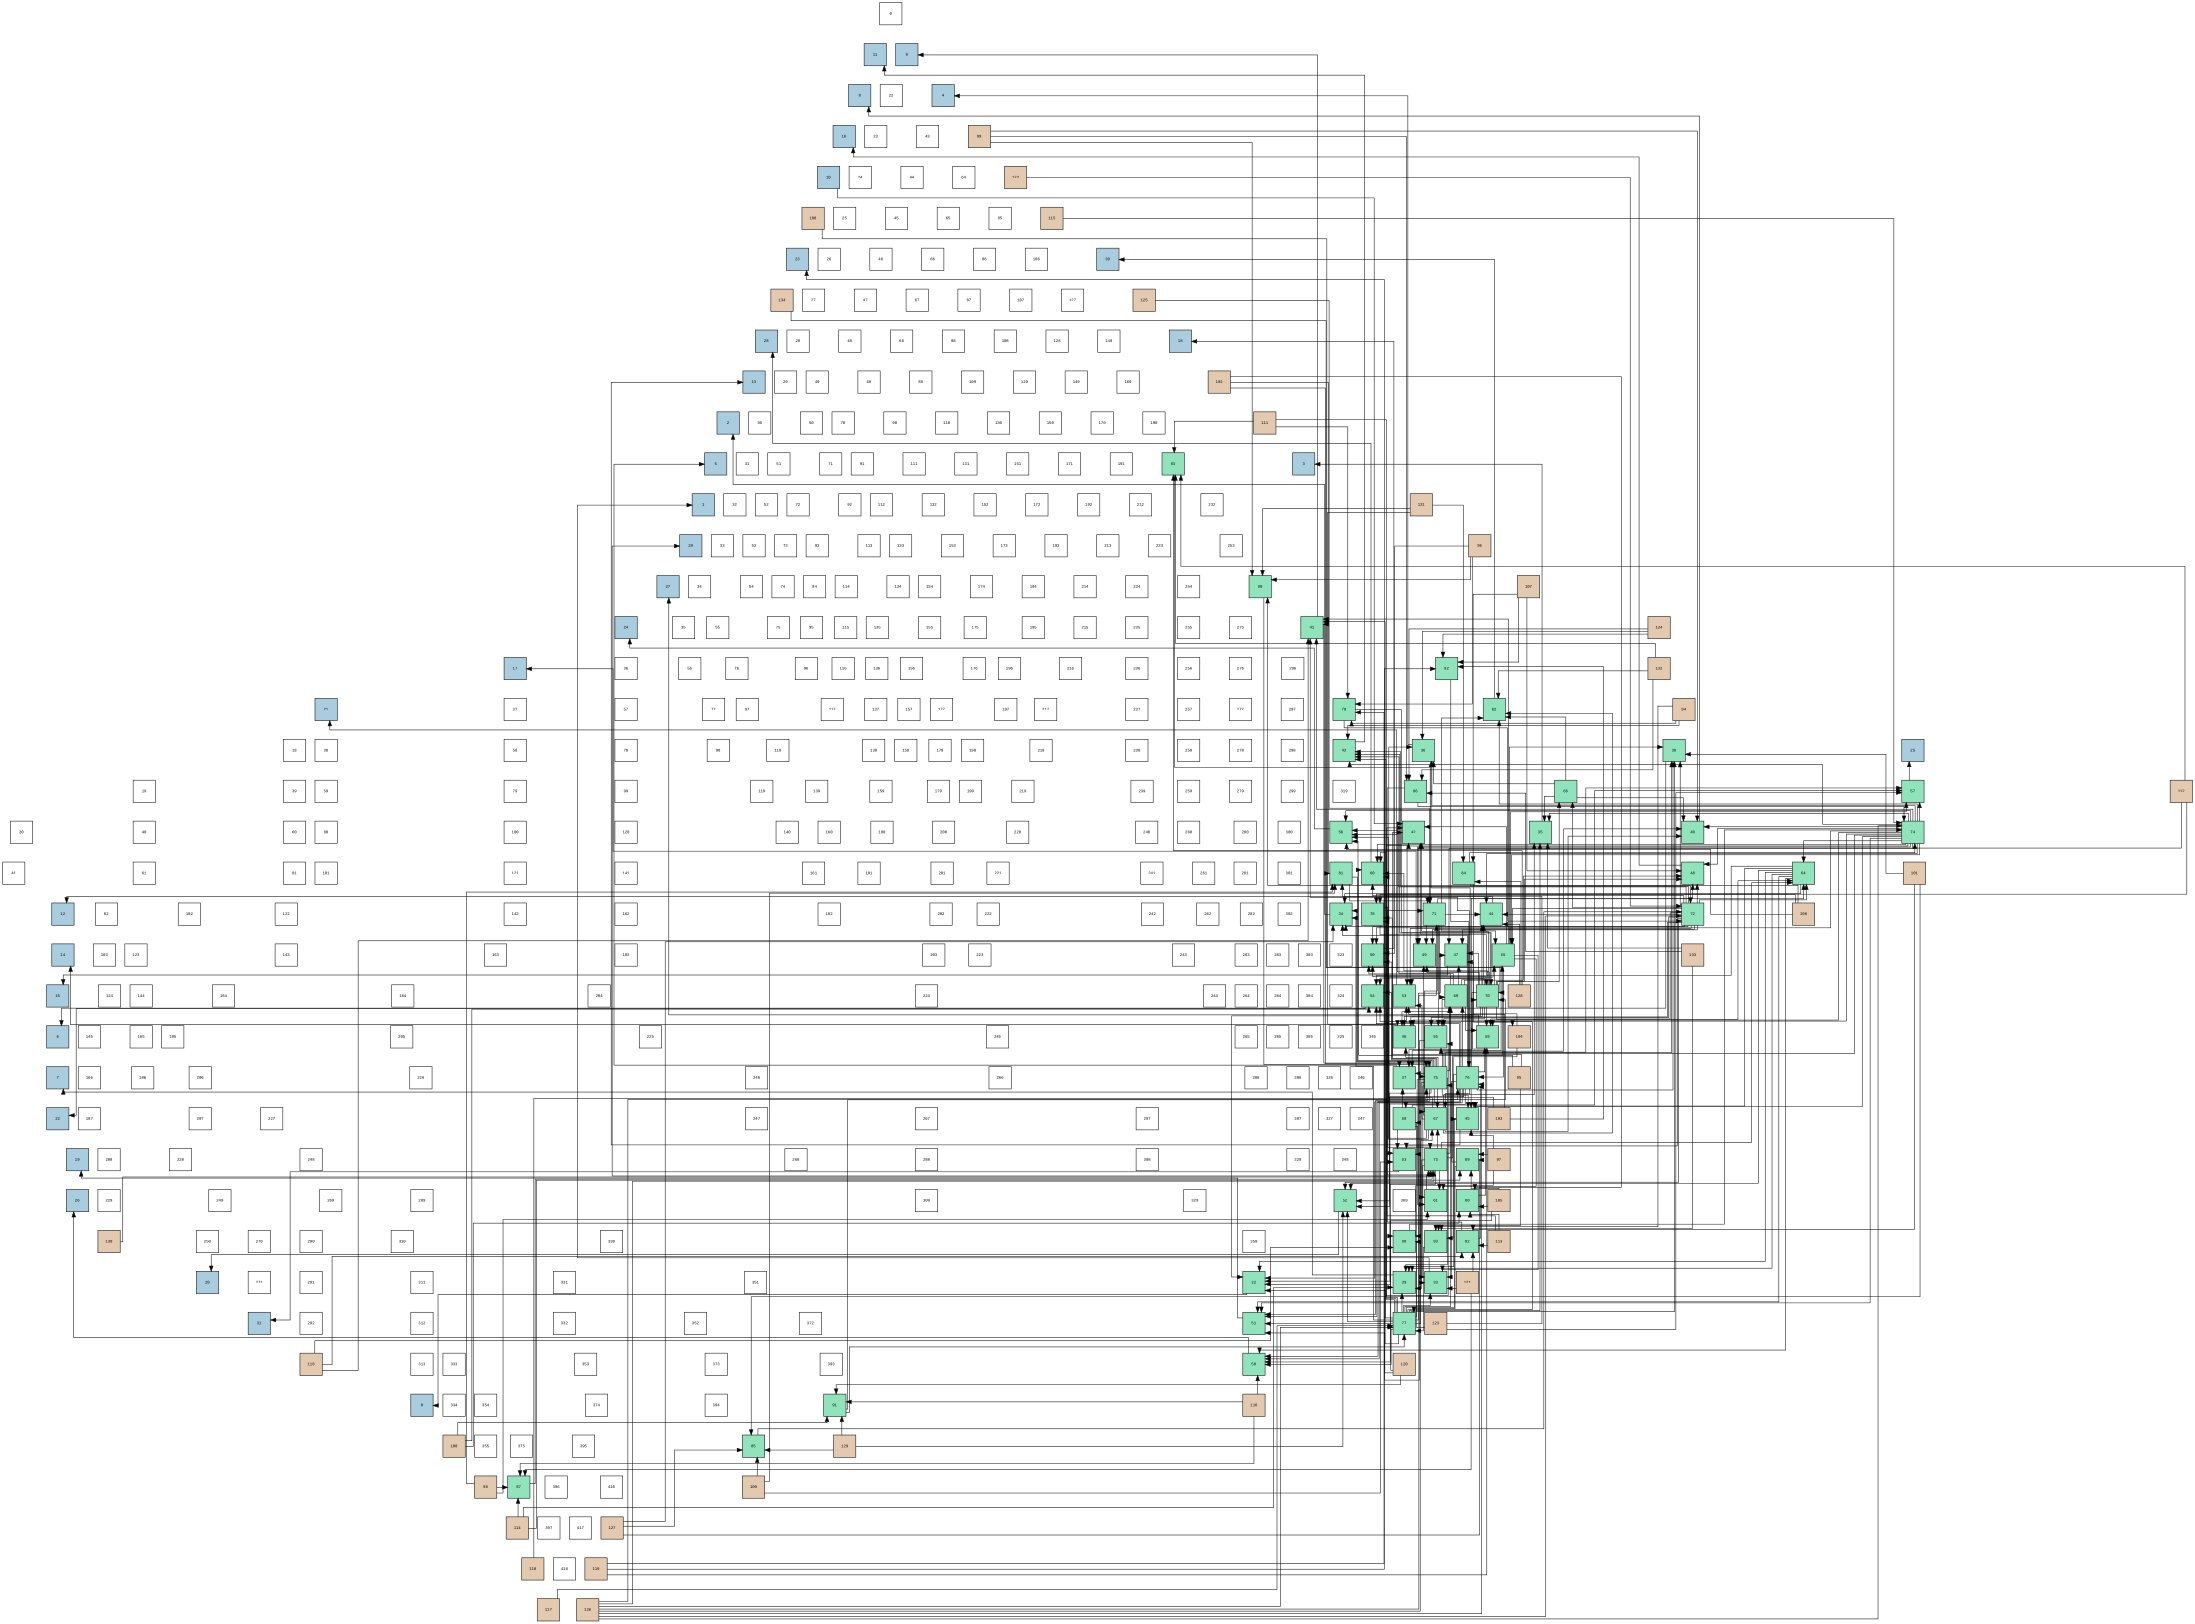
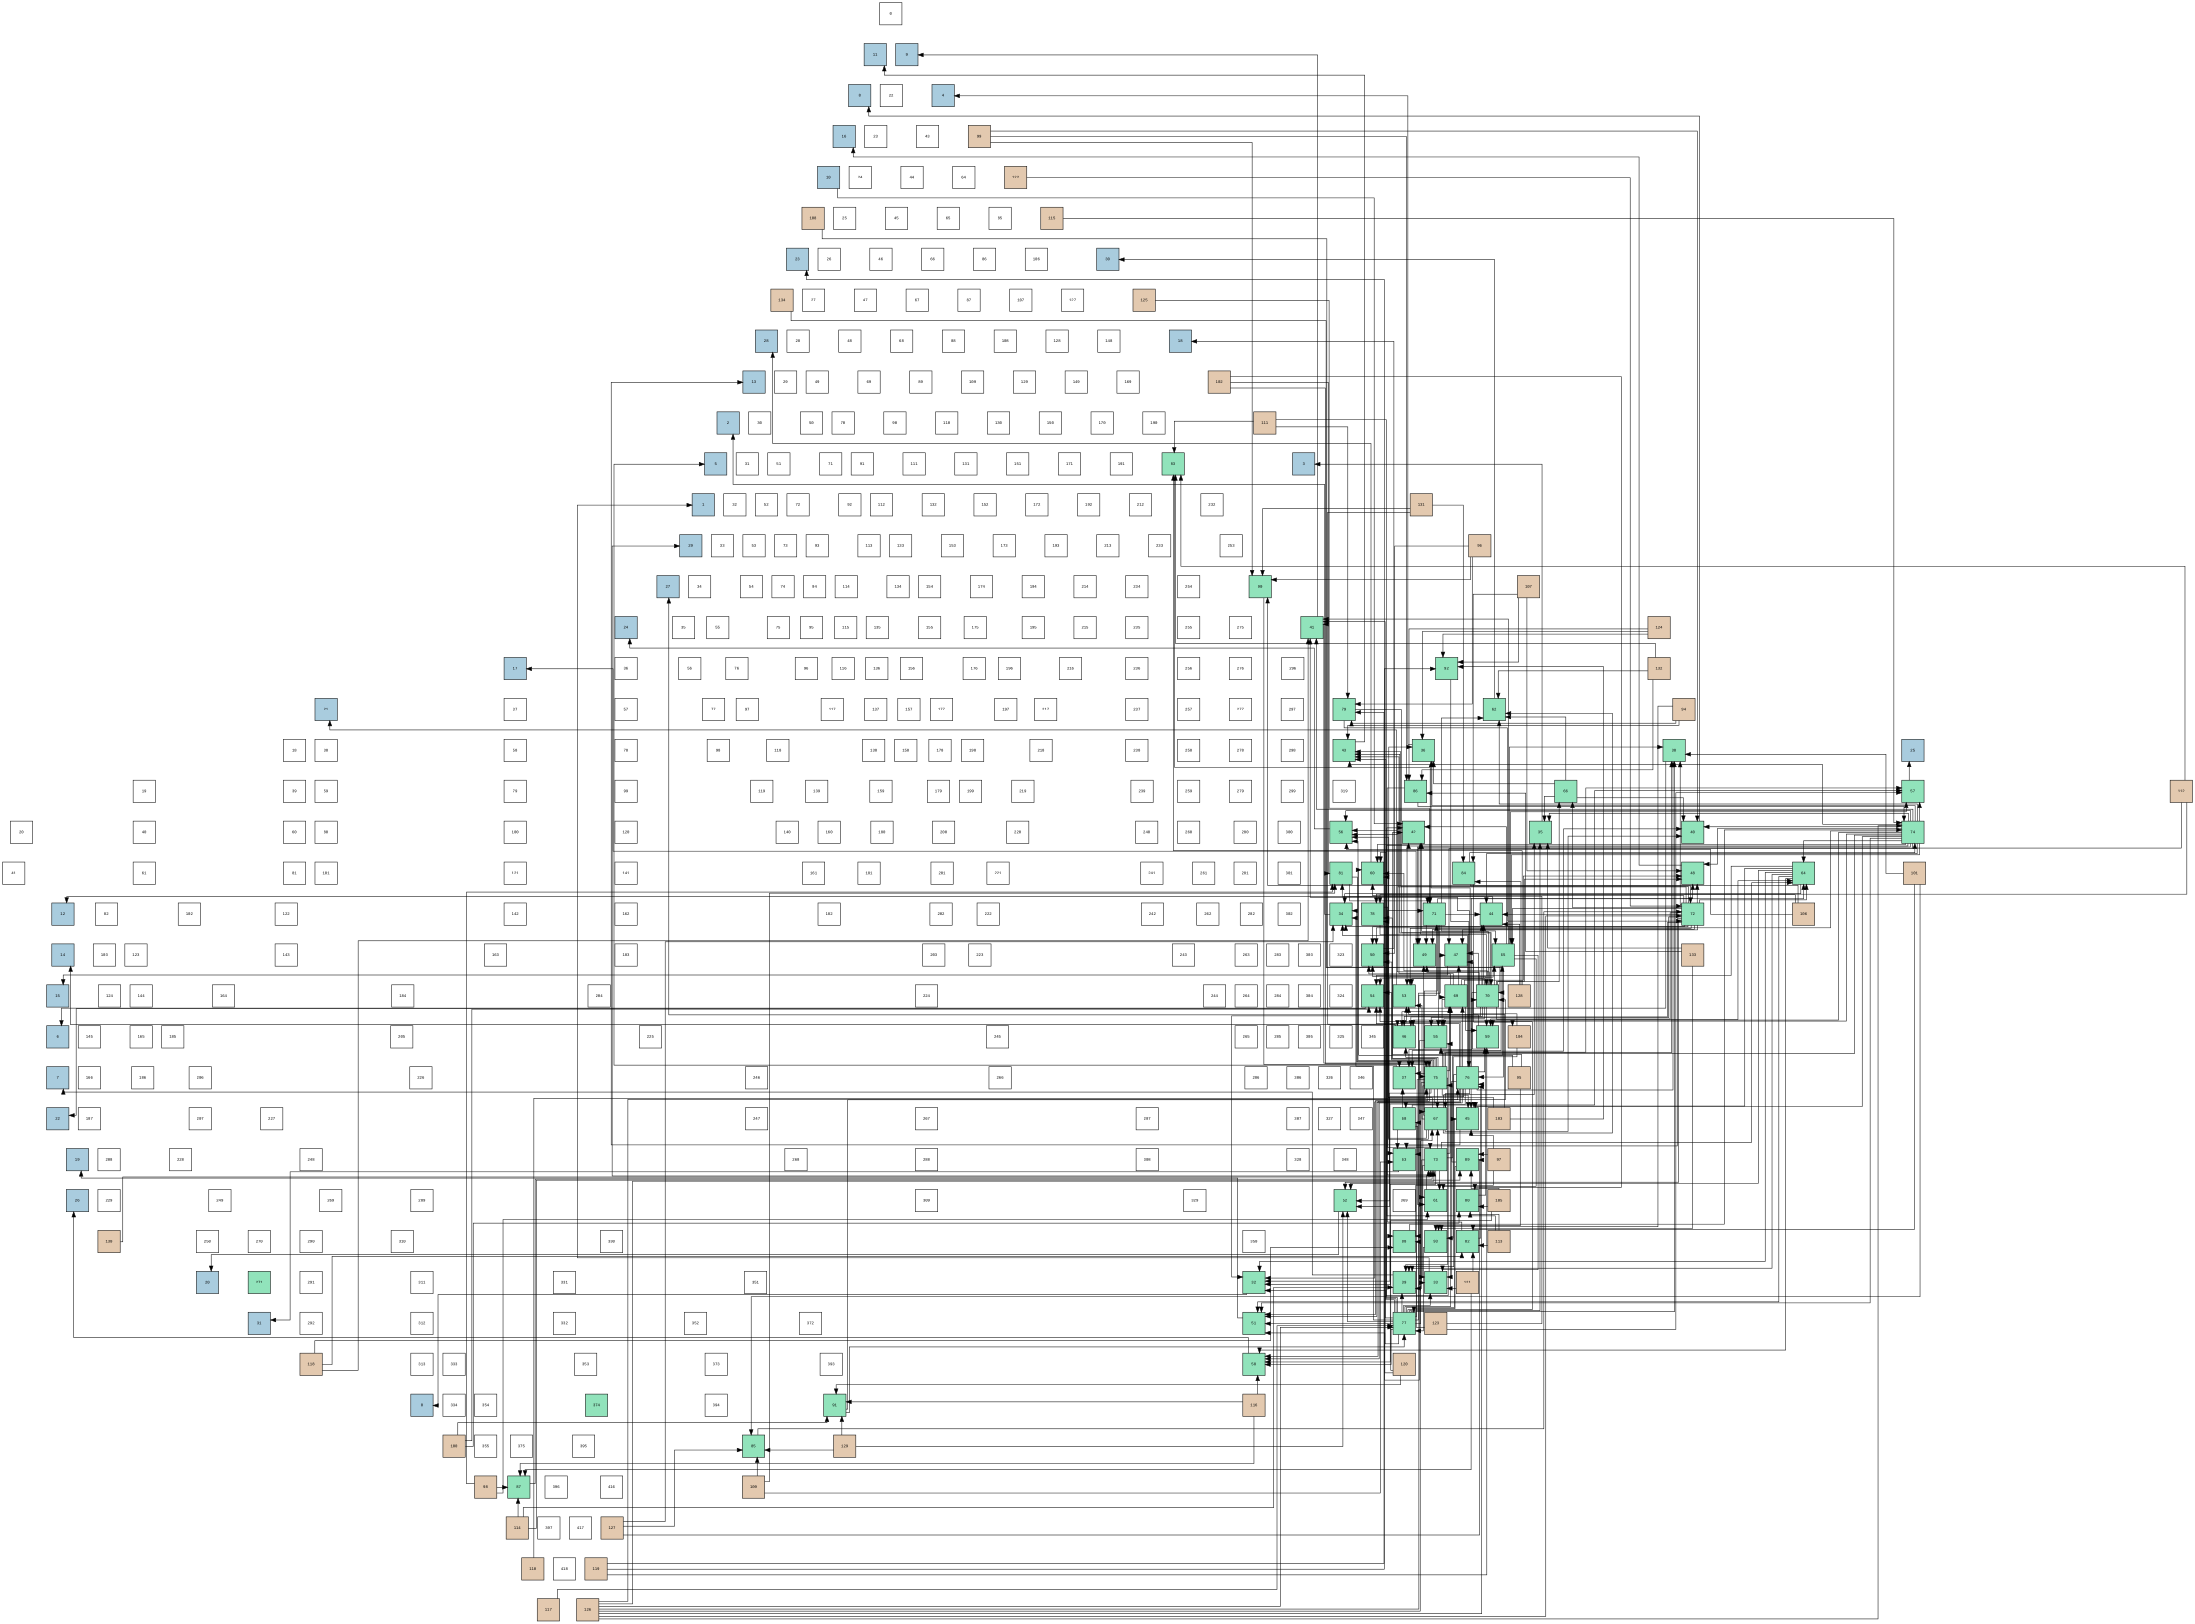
node "271": fillcolor #ffffff -> #91e3bb
node "374": fillcolor #ffffff -> #91e3bb
